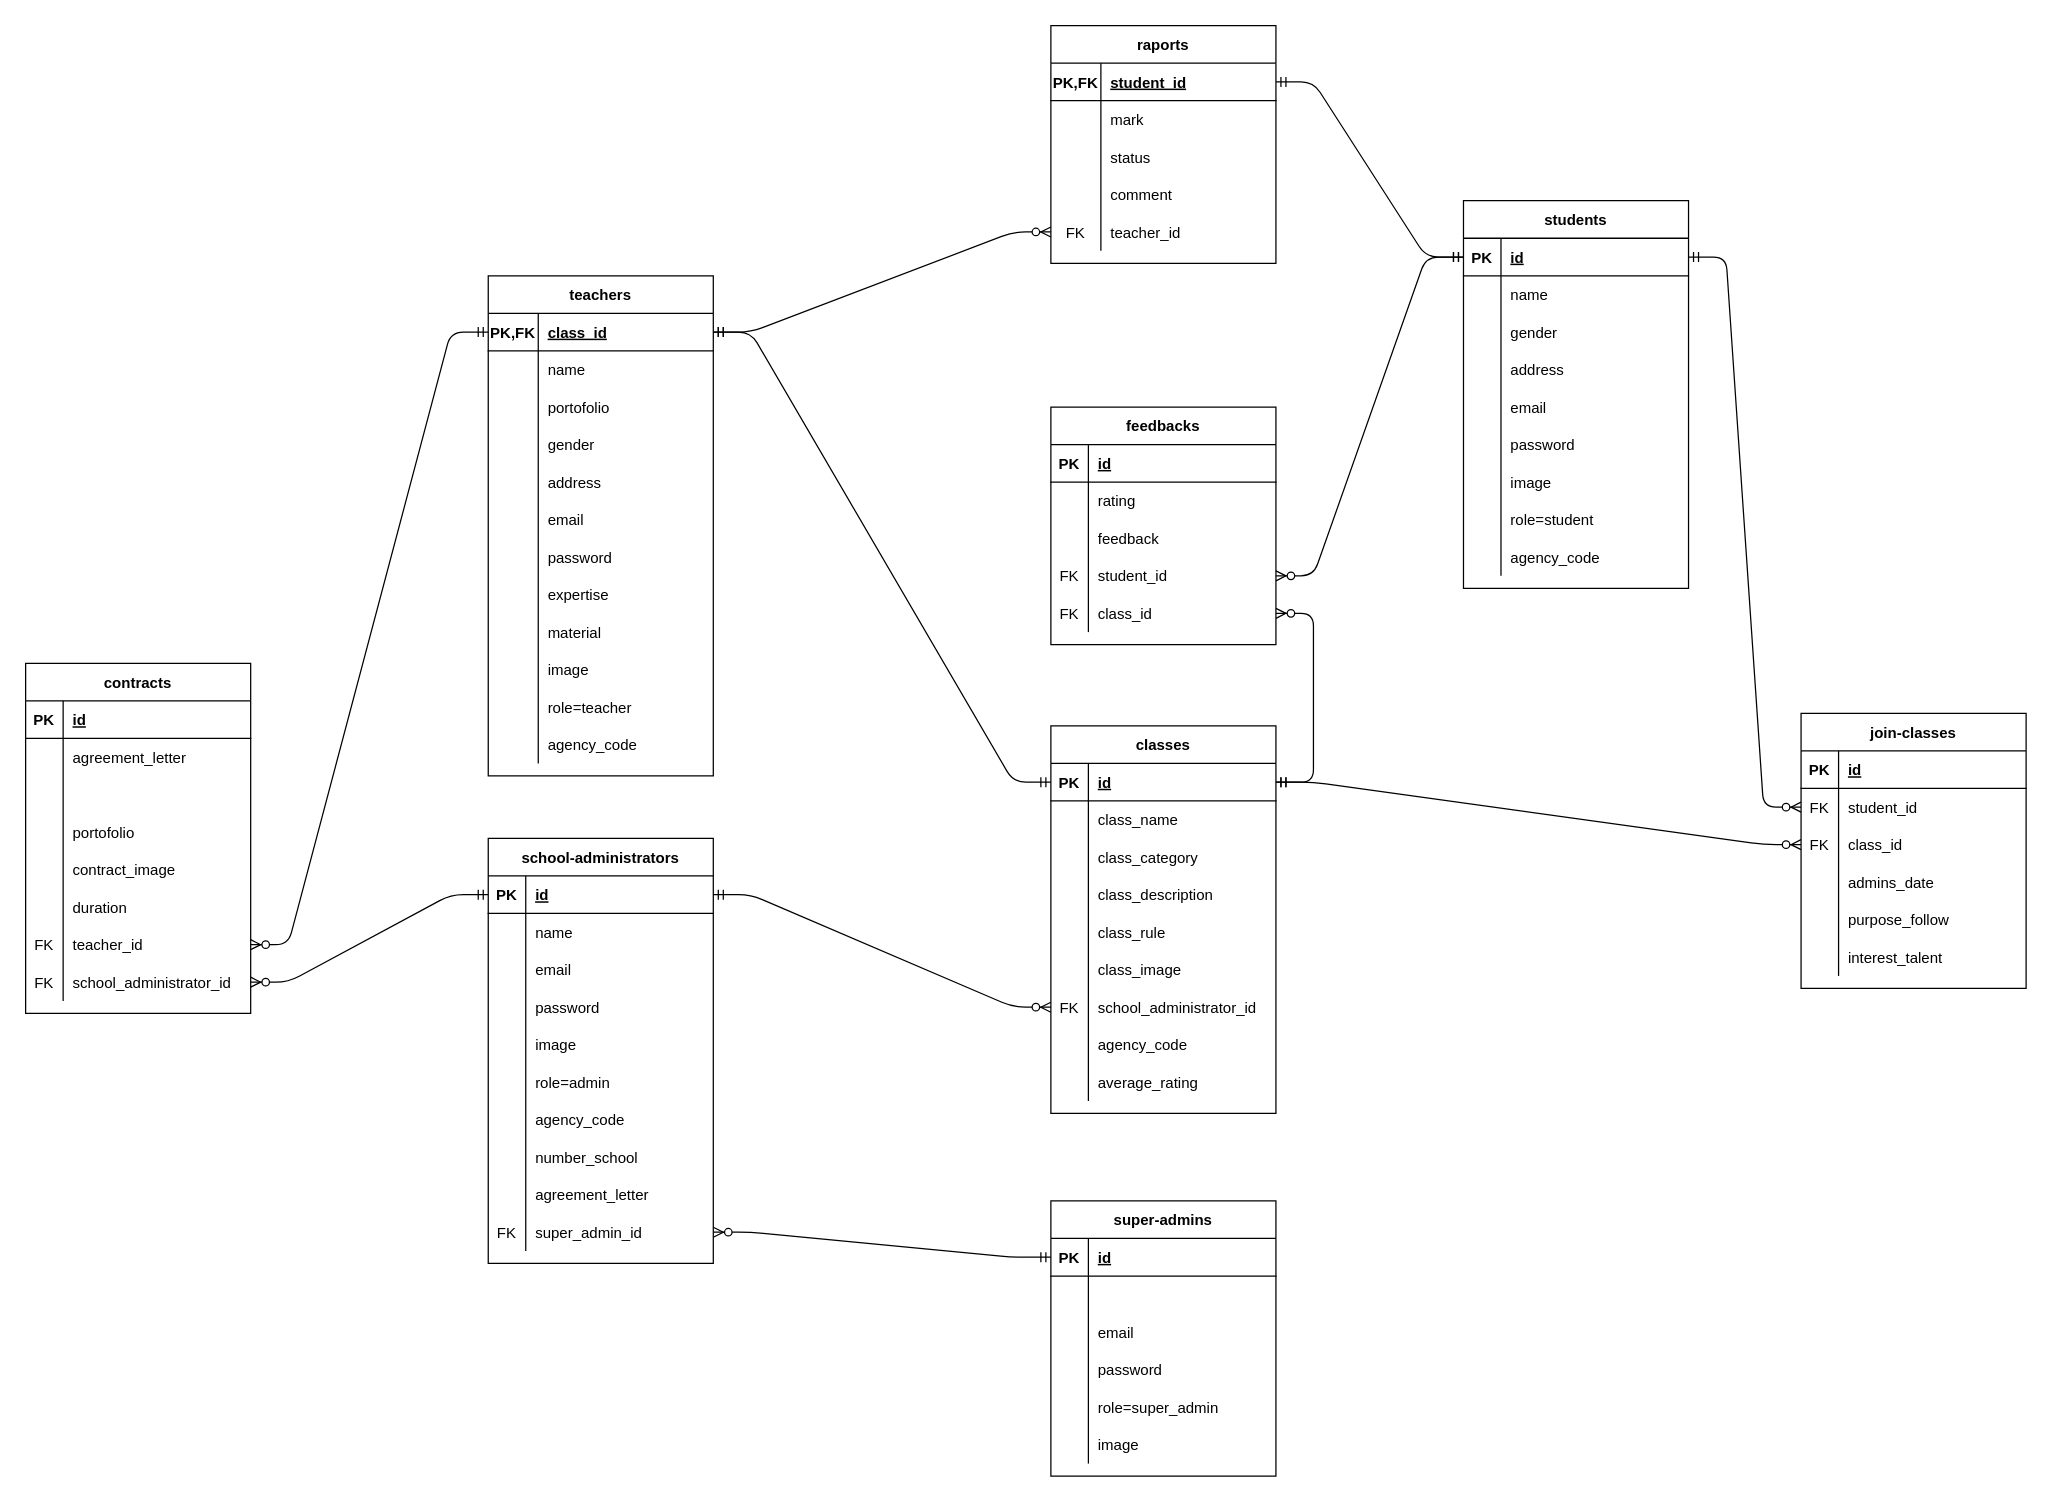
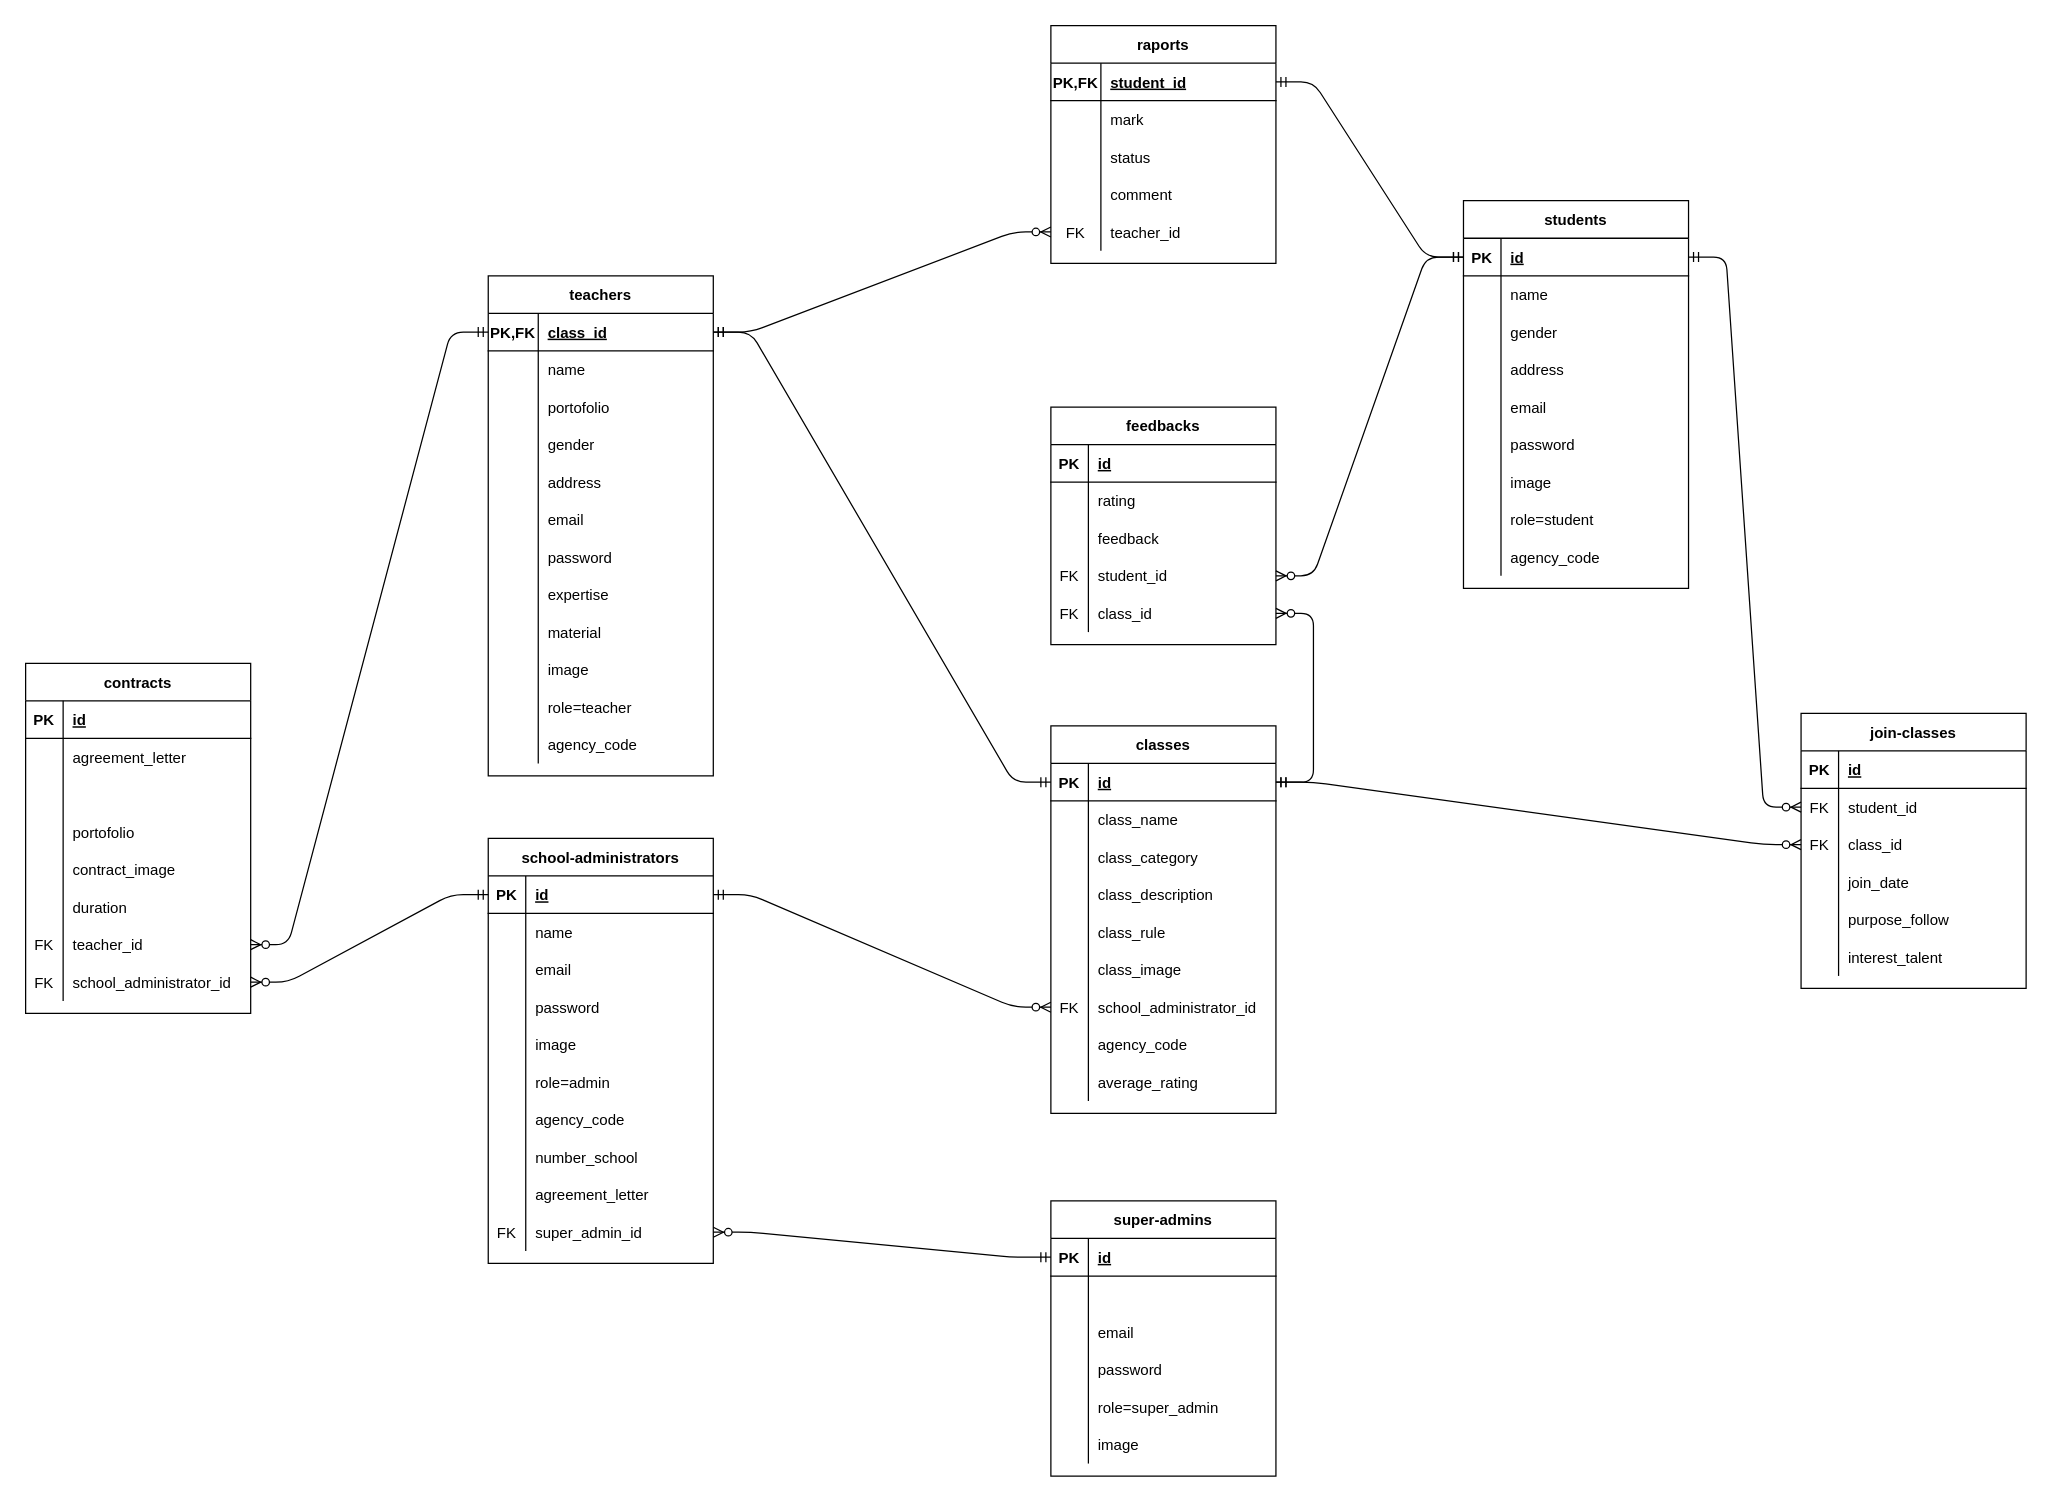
node "admins_date": label "admins_date" -> "join_date"
